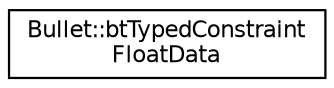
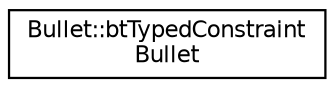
node "Bullet::btTypedConstraint FloatData": label "Bullet::btTypedConstraint FloatData" -> "Bullet::btTypedConstraint Bullet"
